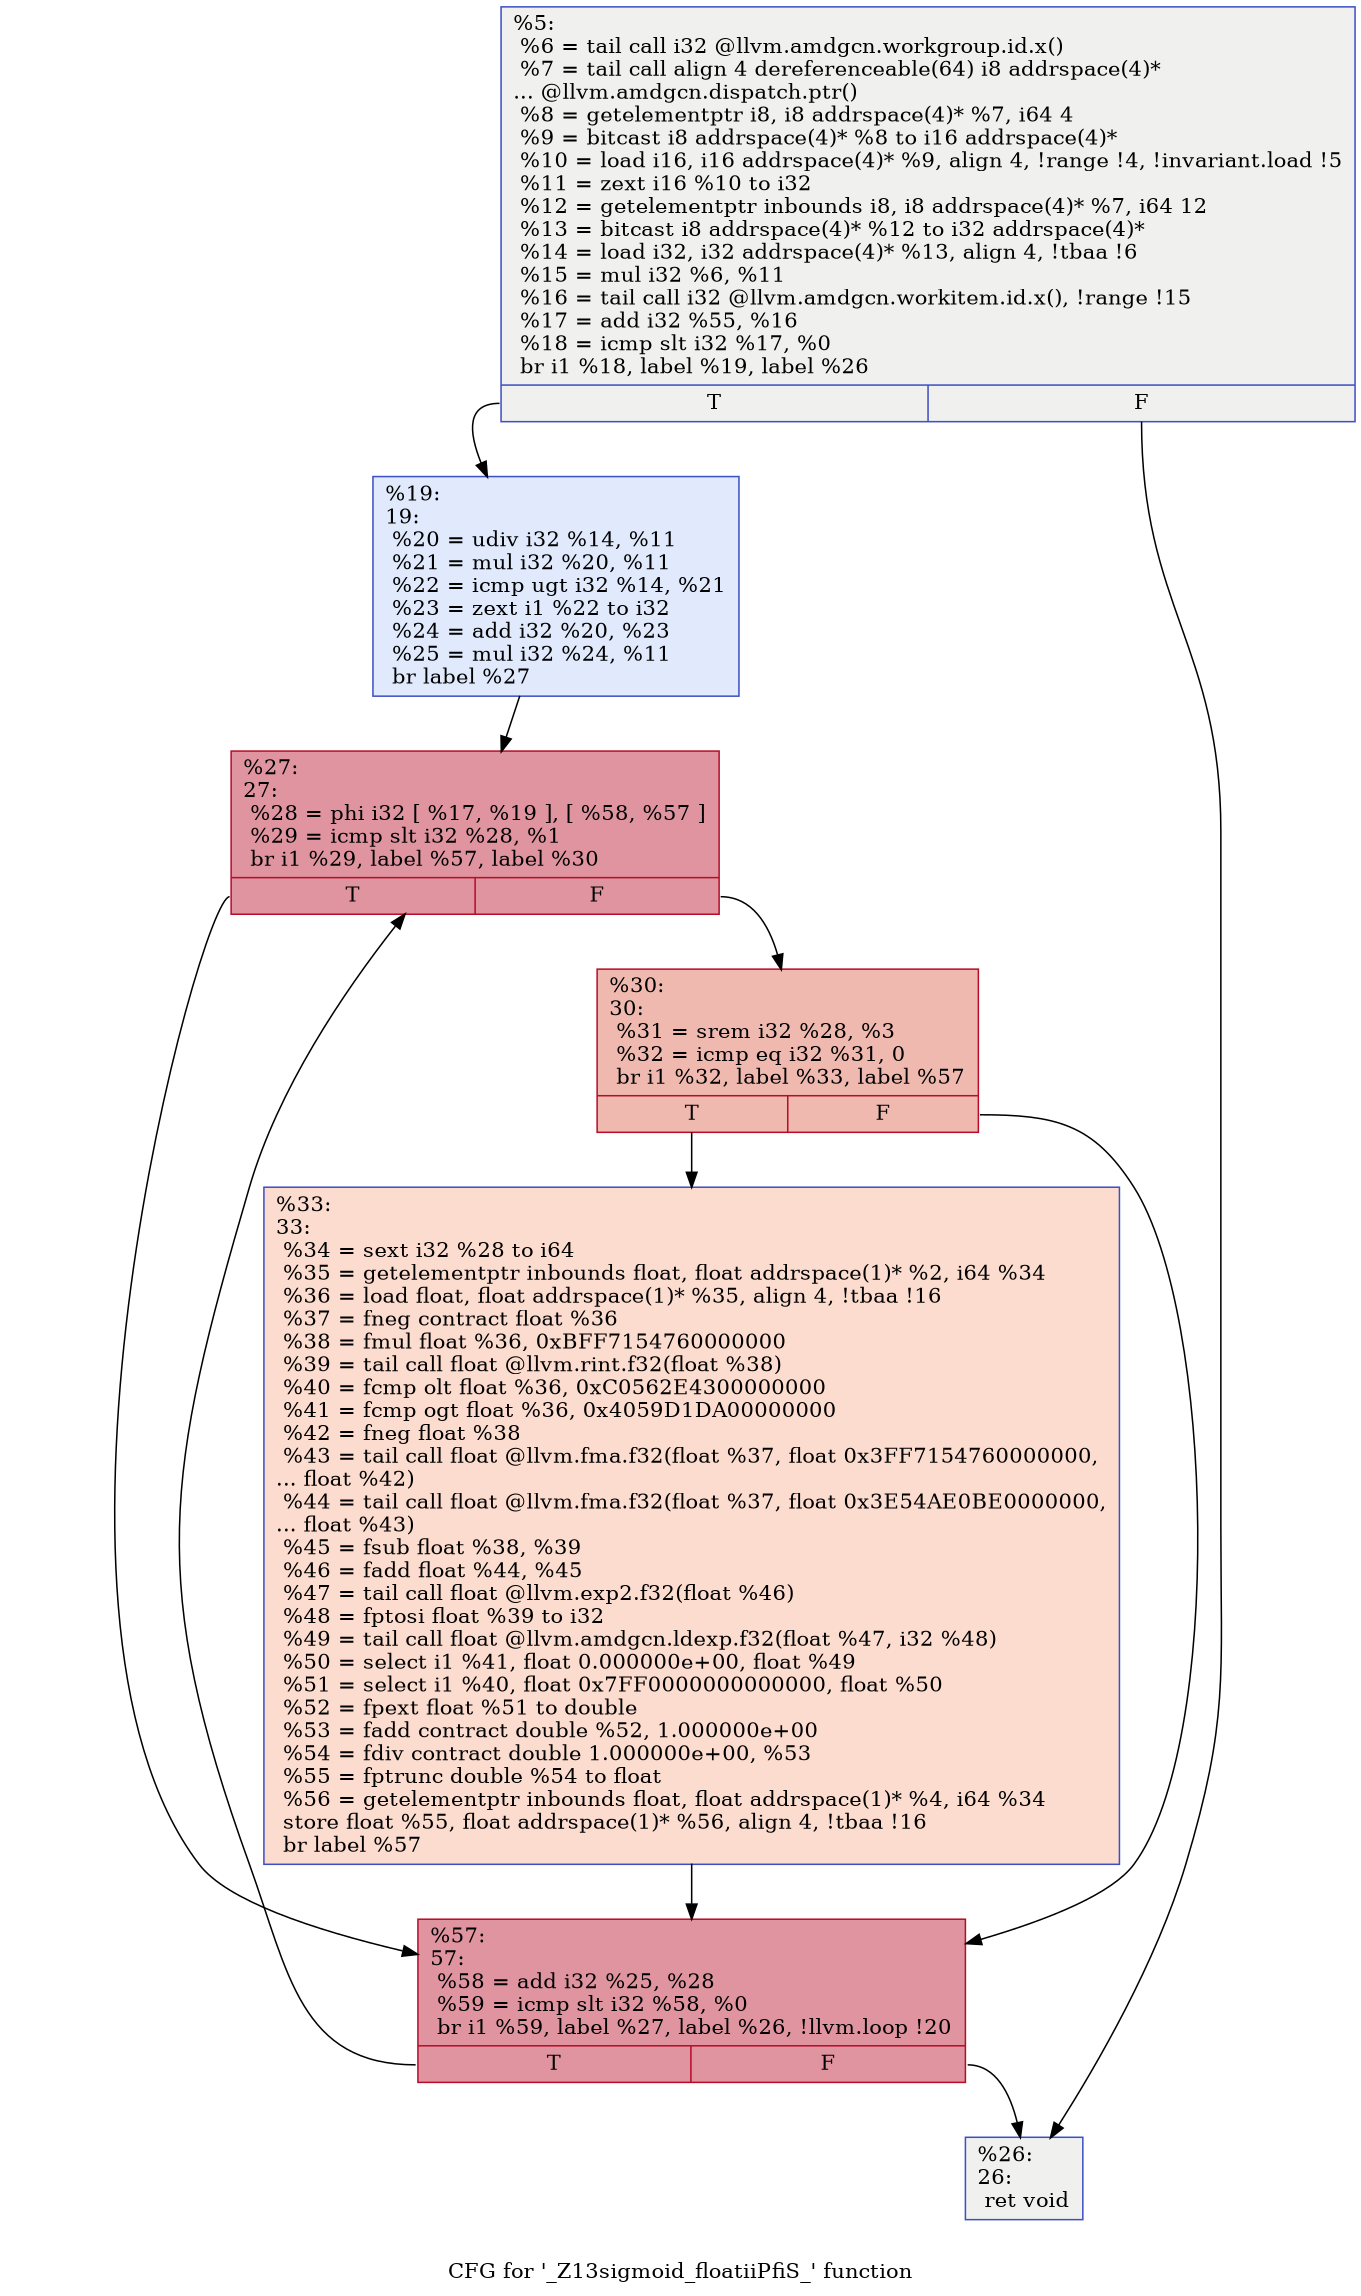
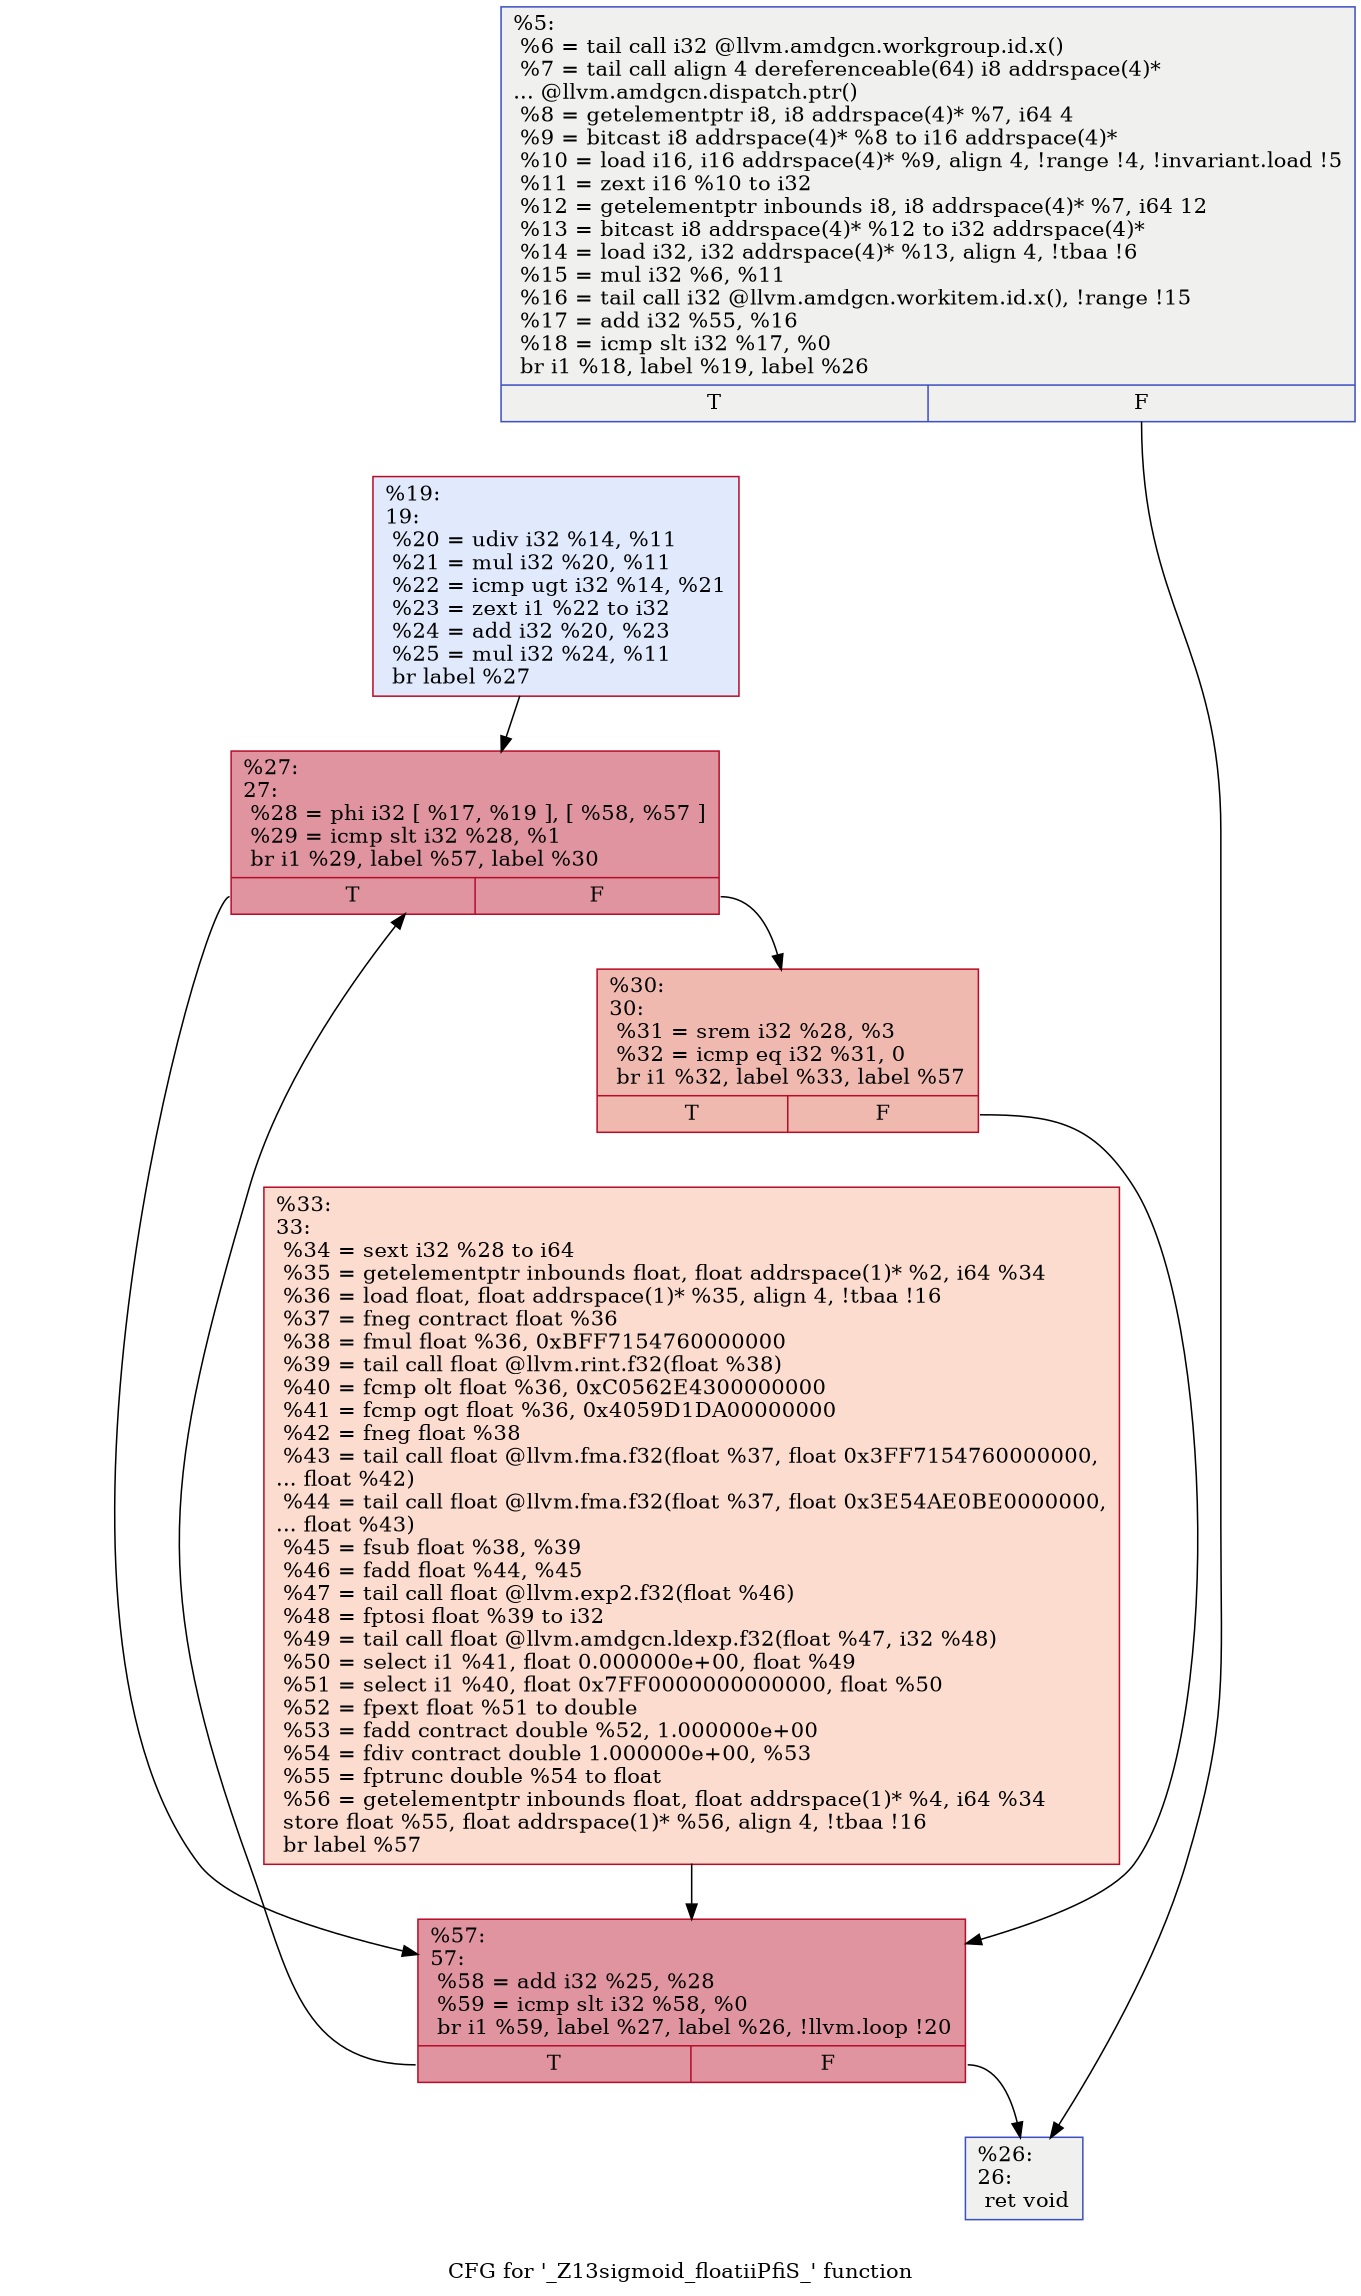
edge "%5:" -> "%19:": removed
node "%19:": color #3d50c3ff -> #b70d28ff
edge "%30:" -> "%33:": removed
node "%33:": color #3d50c3ff -> #b70d28ff
